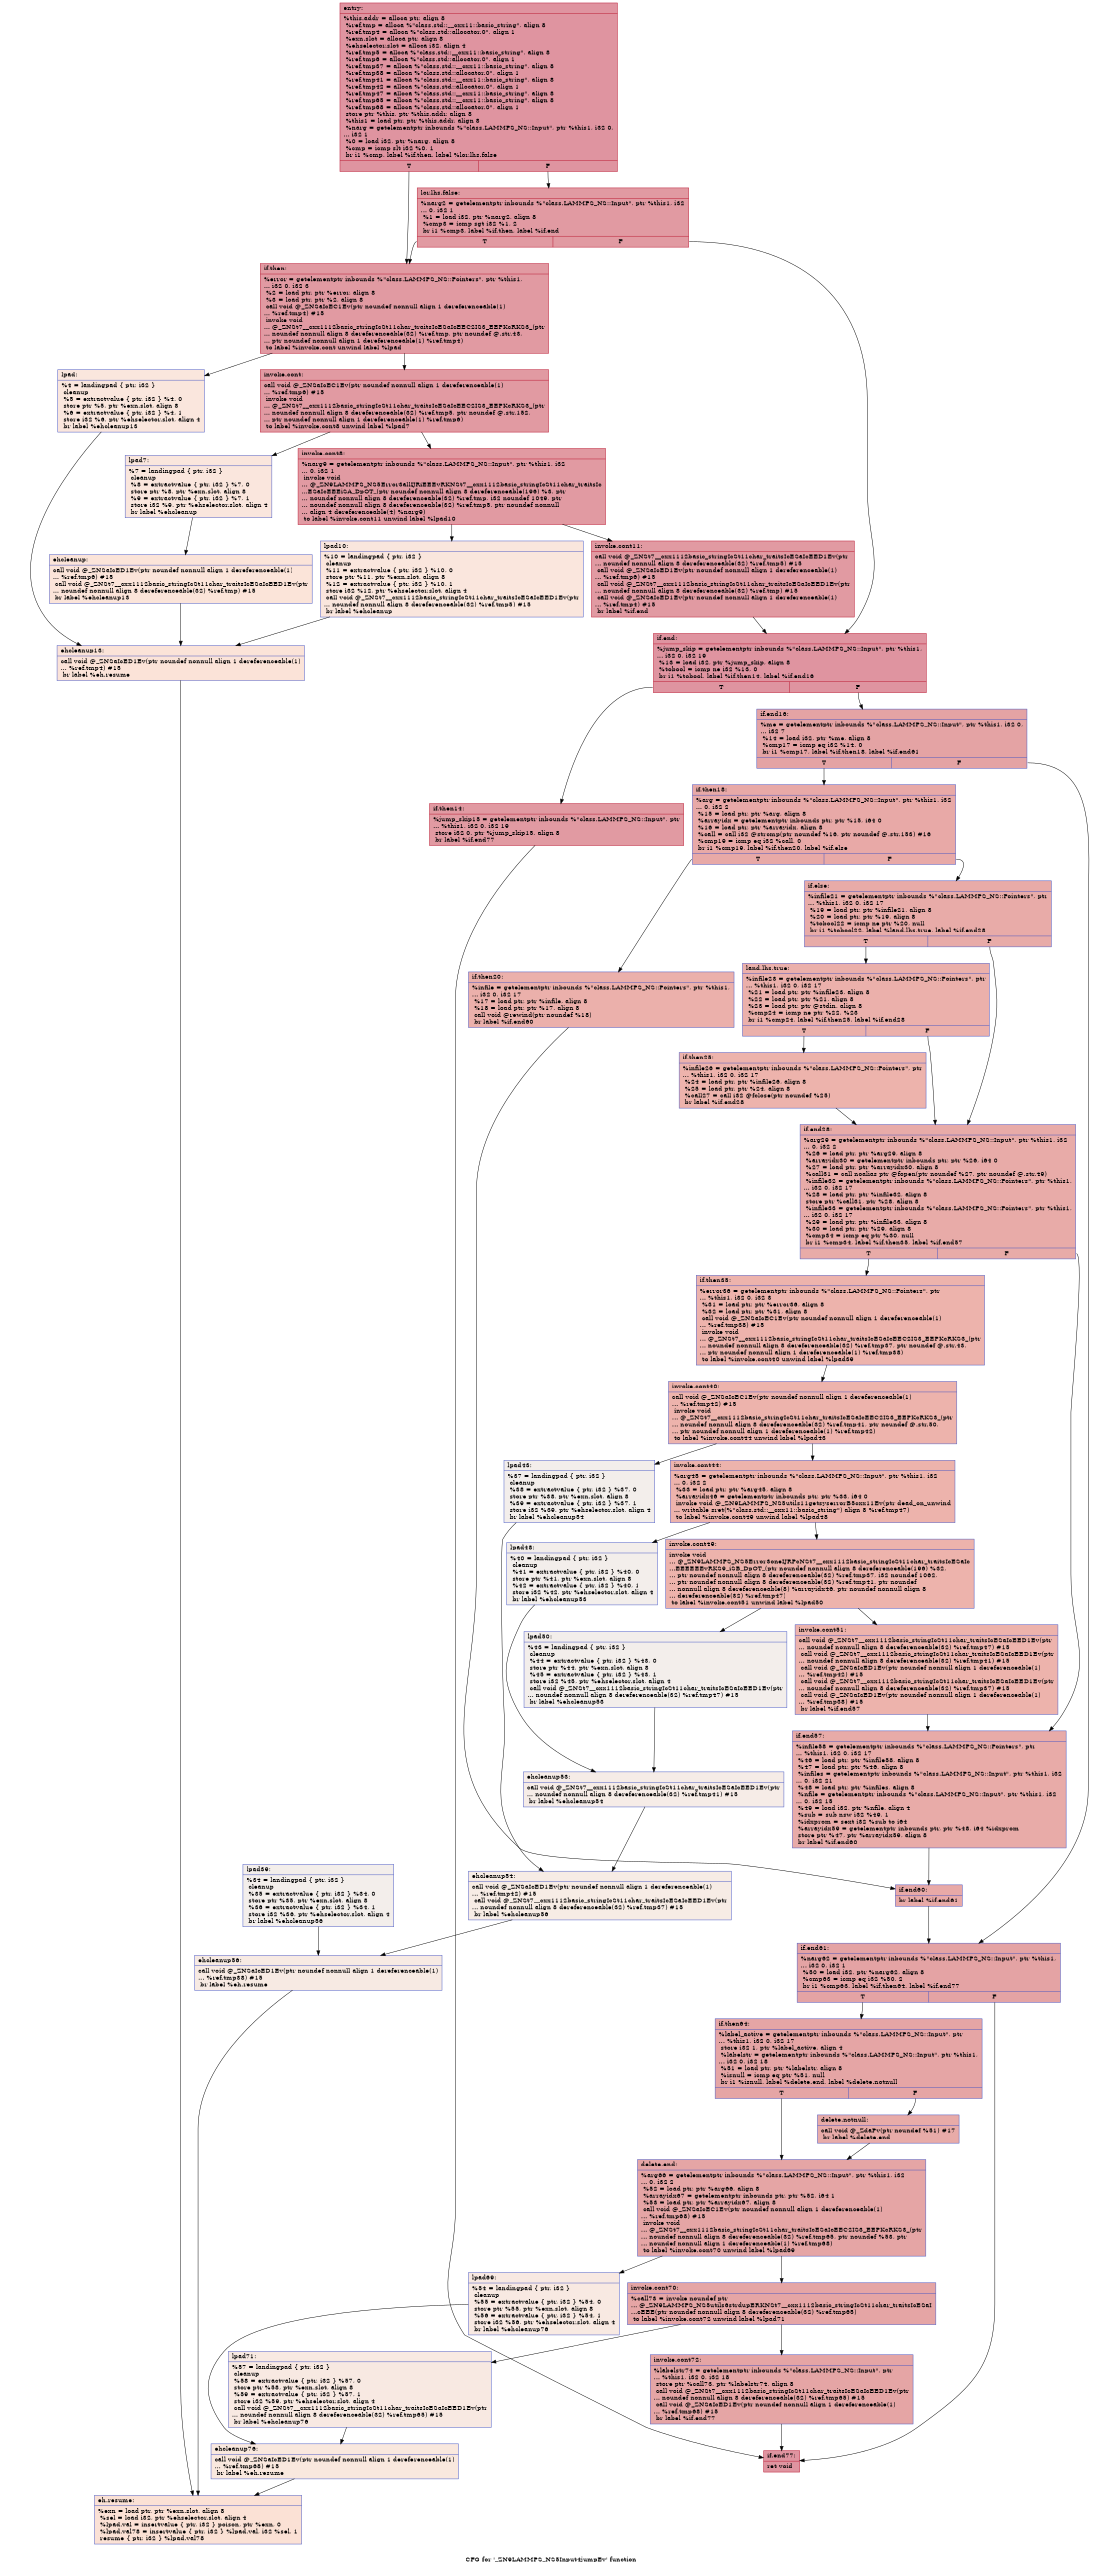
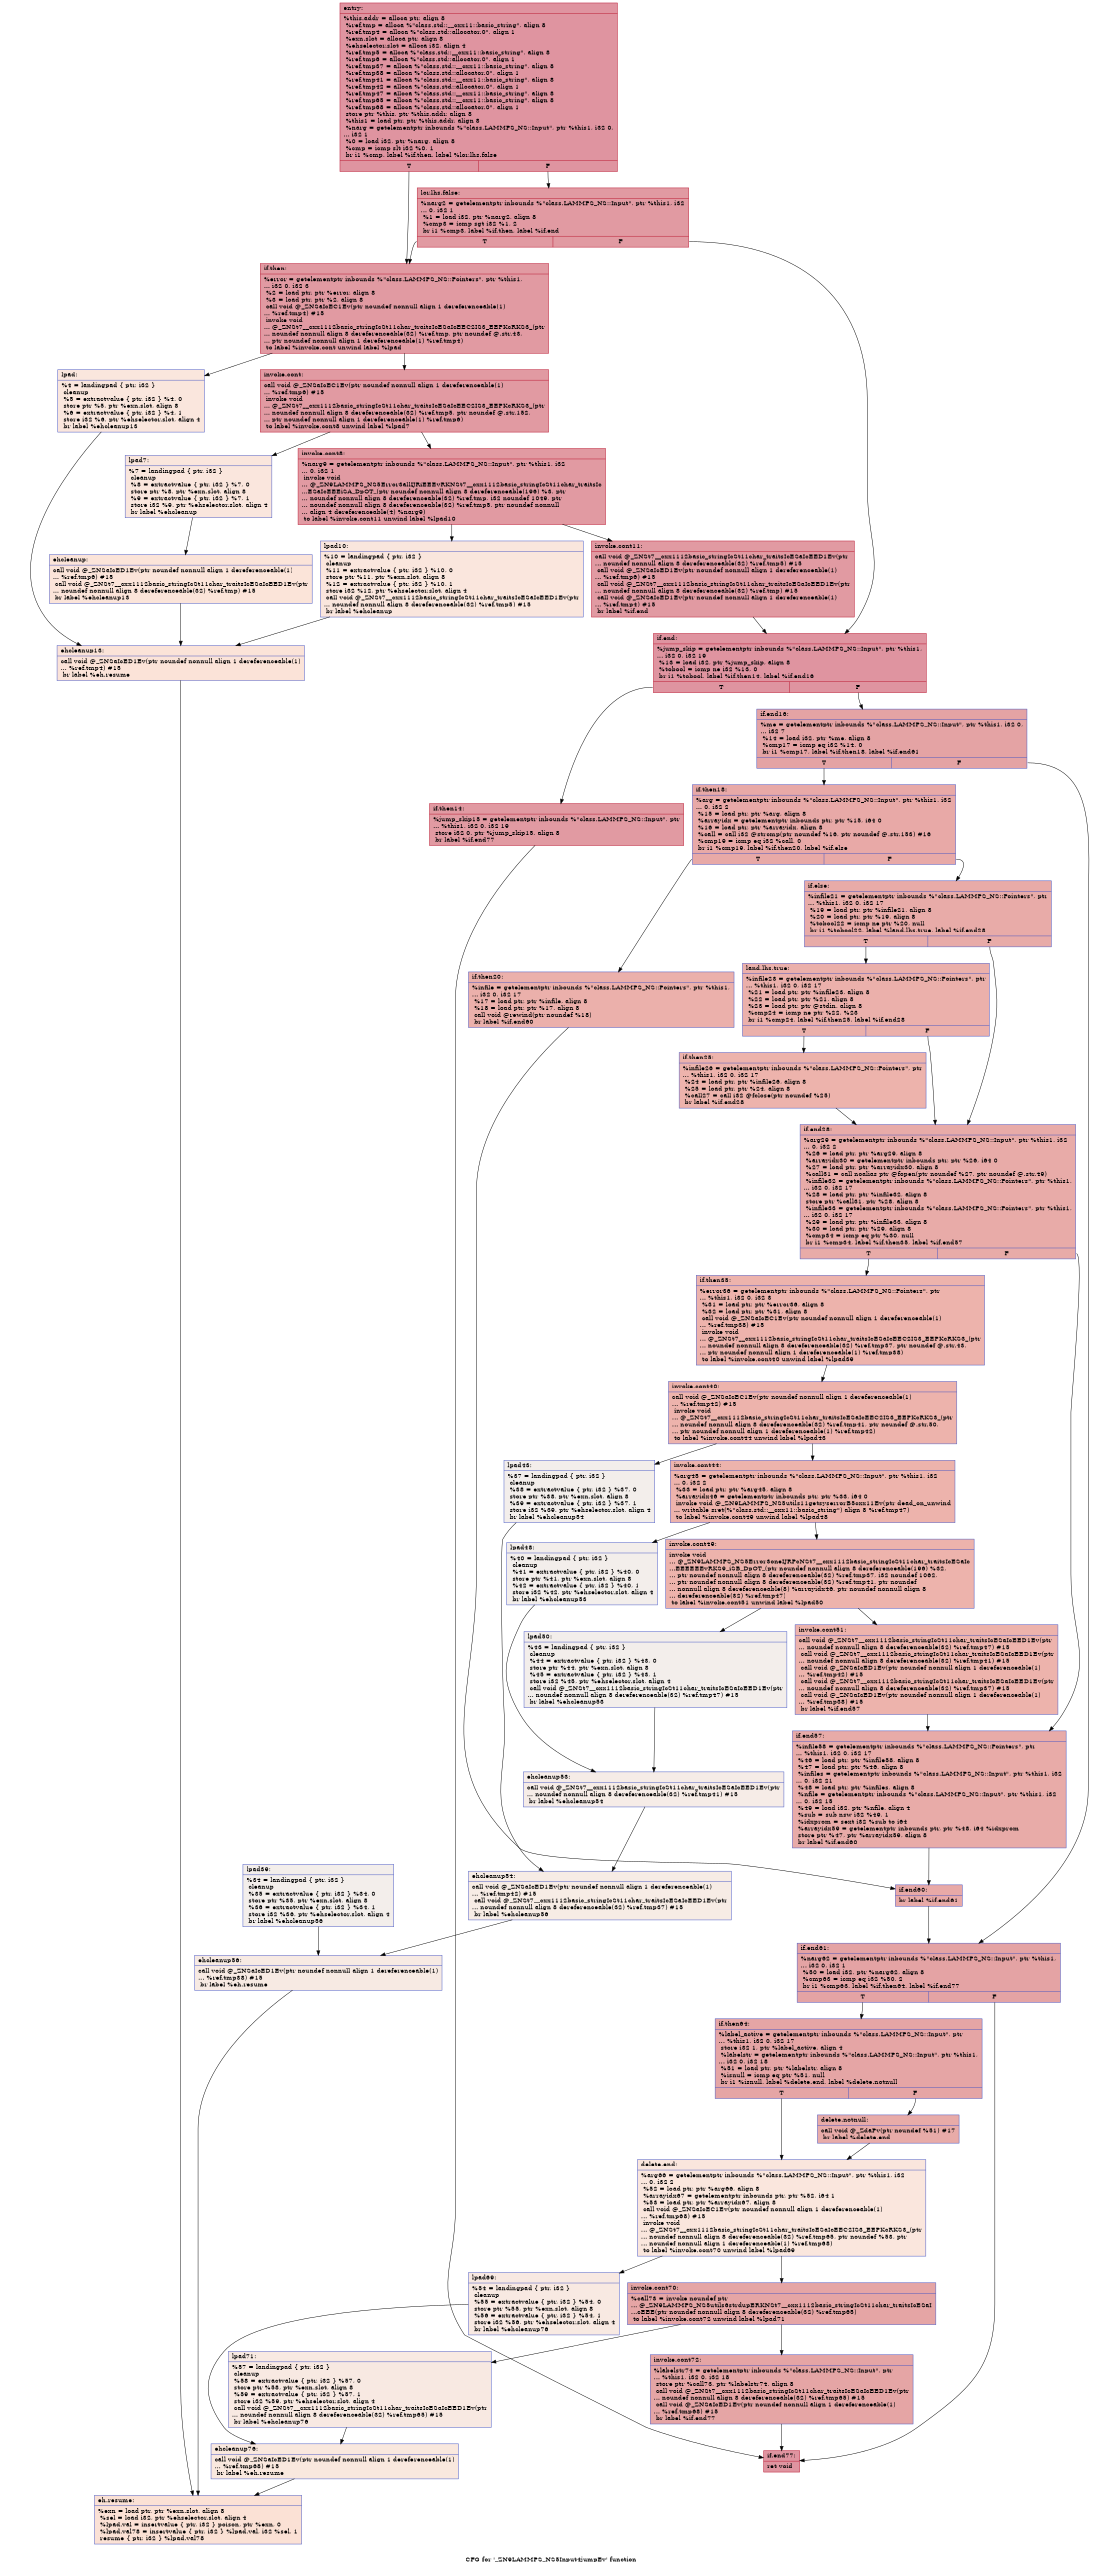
node "delete.end:": fillcolor #c5333470 -> #f3c7b170
